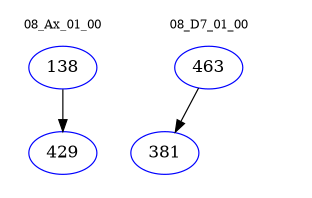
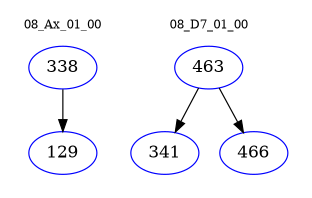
node "138": label "138" -> "338"
node "429": label "429" -> "129"
node "381": label "381" -> "341"
node "466": added
